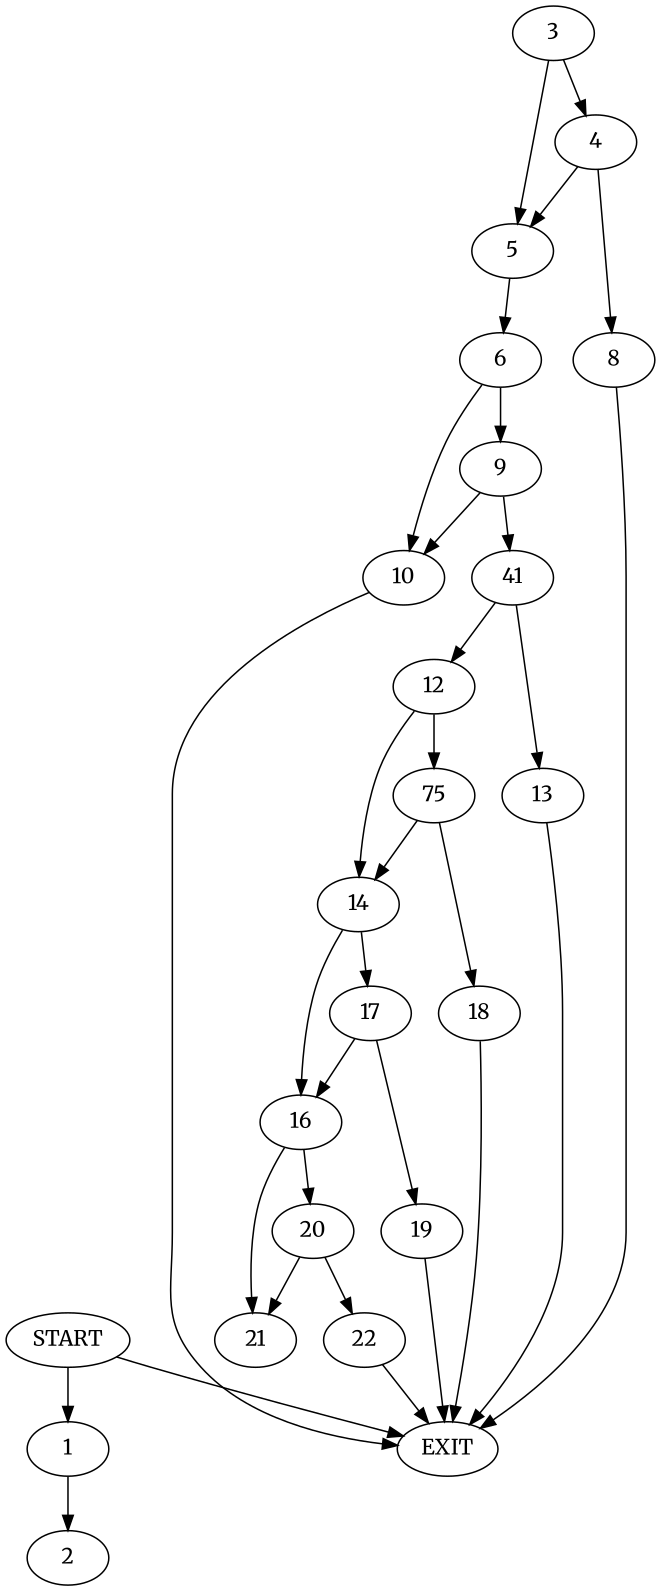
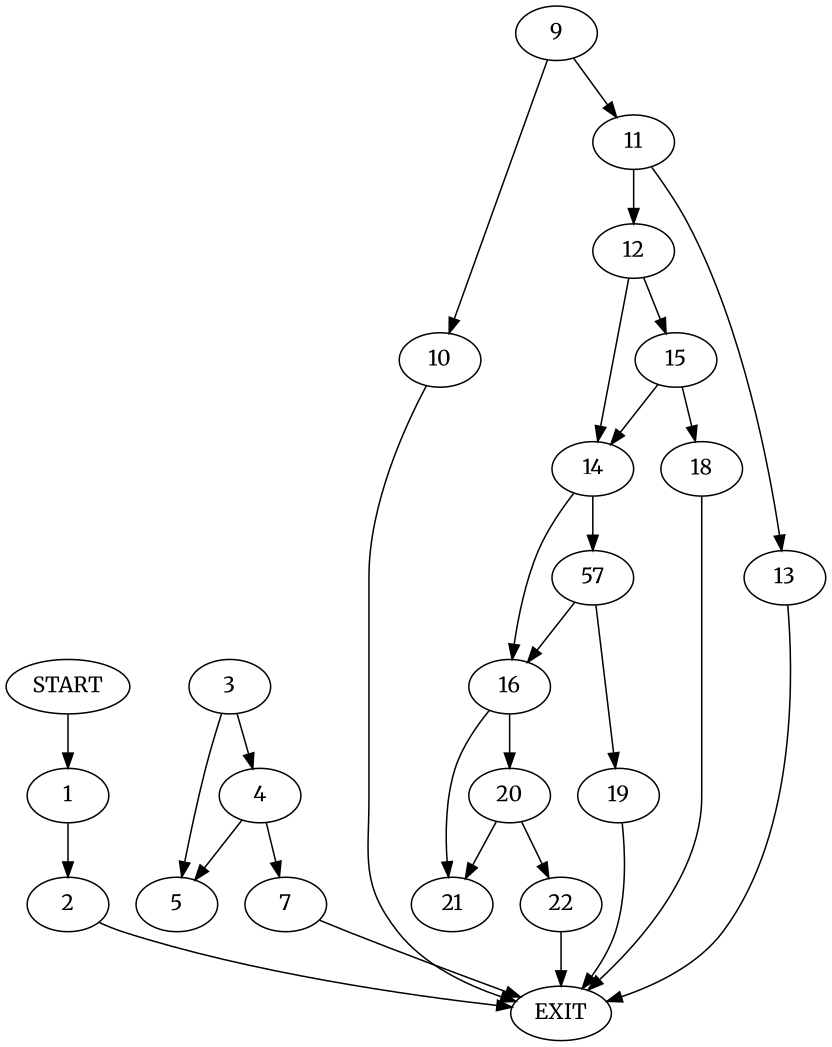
node "6": removed
node "8": label "8" -> "7"
node "41": label "41" -> "11"
node "75": label "75" -> "15"
node "17": label "17" -> "57"
edge "START" -> "EXIT": now "2" -> "EXIT"
